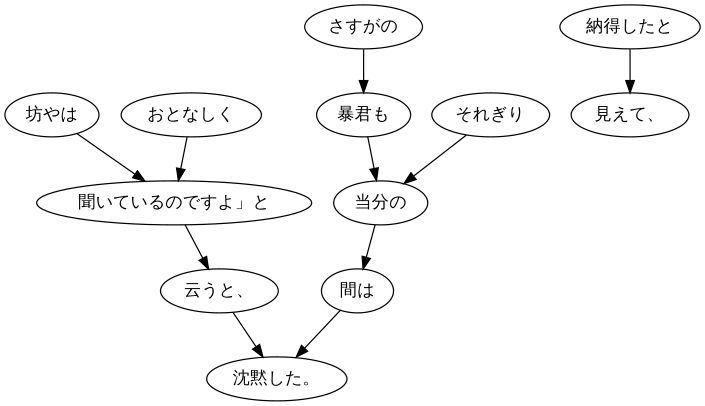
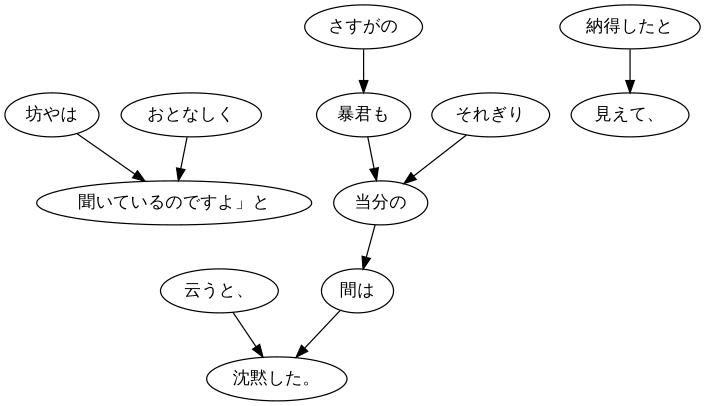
edge "聞いているのですよ」と" -> "云うと、": removed
